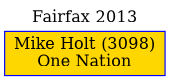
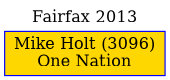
node "Mike Holt (3098) One Nation": label "Mike Holt (3098) One Nation" -> "Mike Holt (3096) One Nation"
